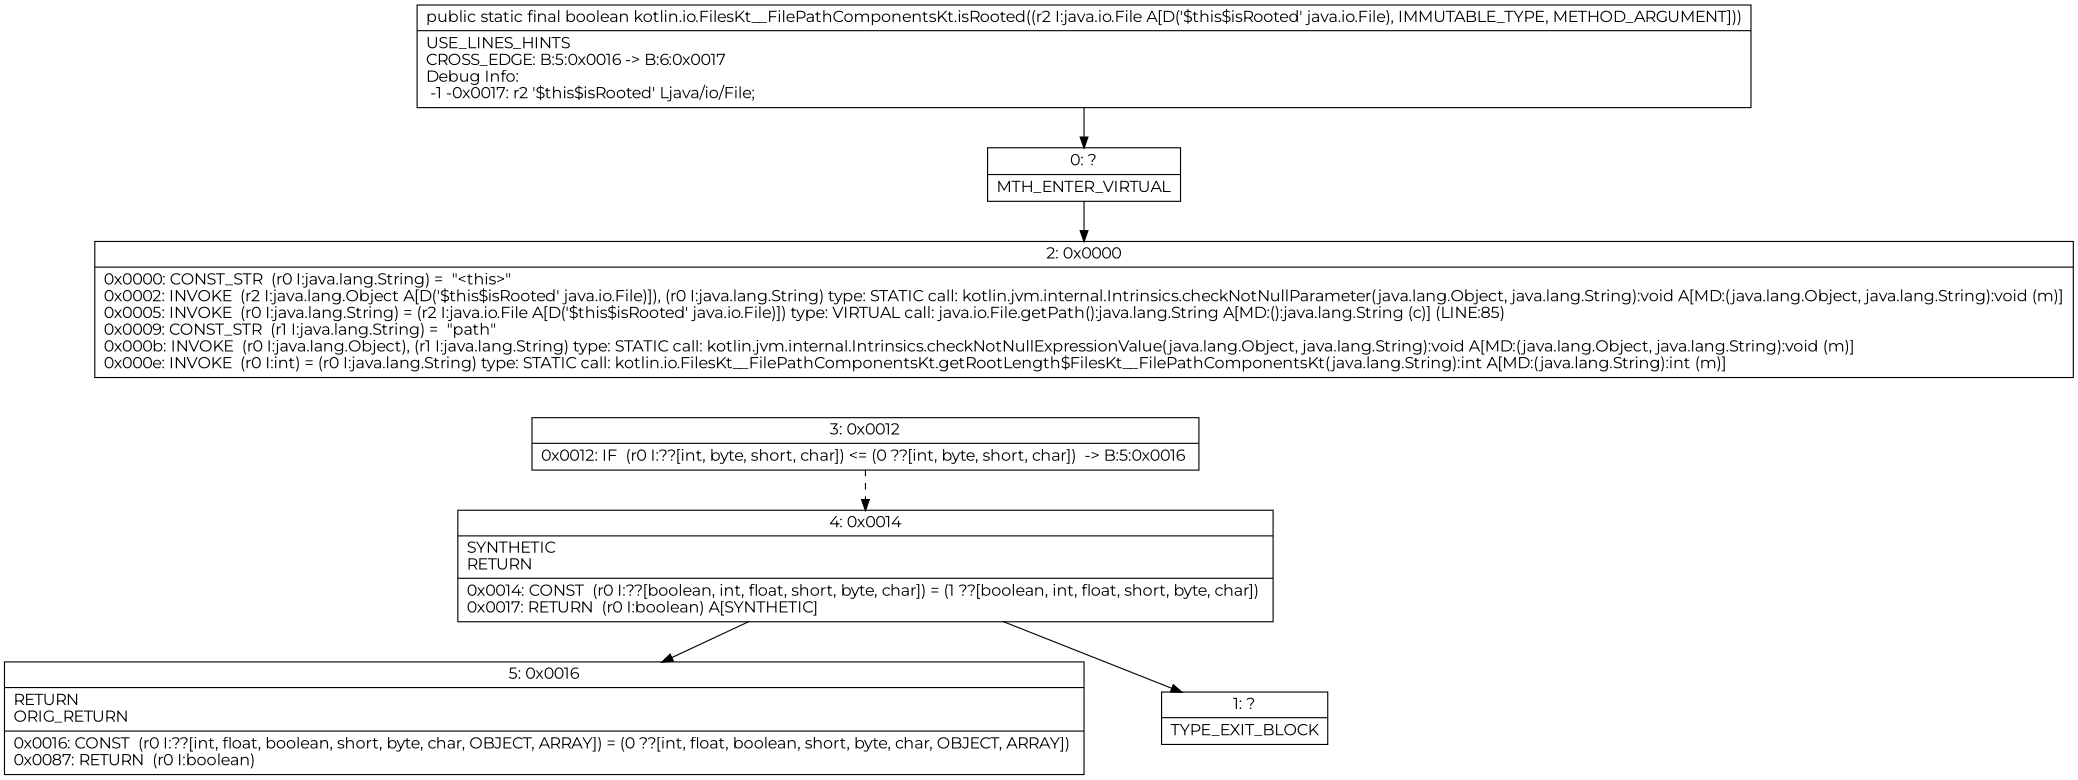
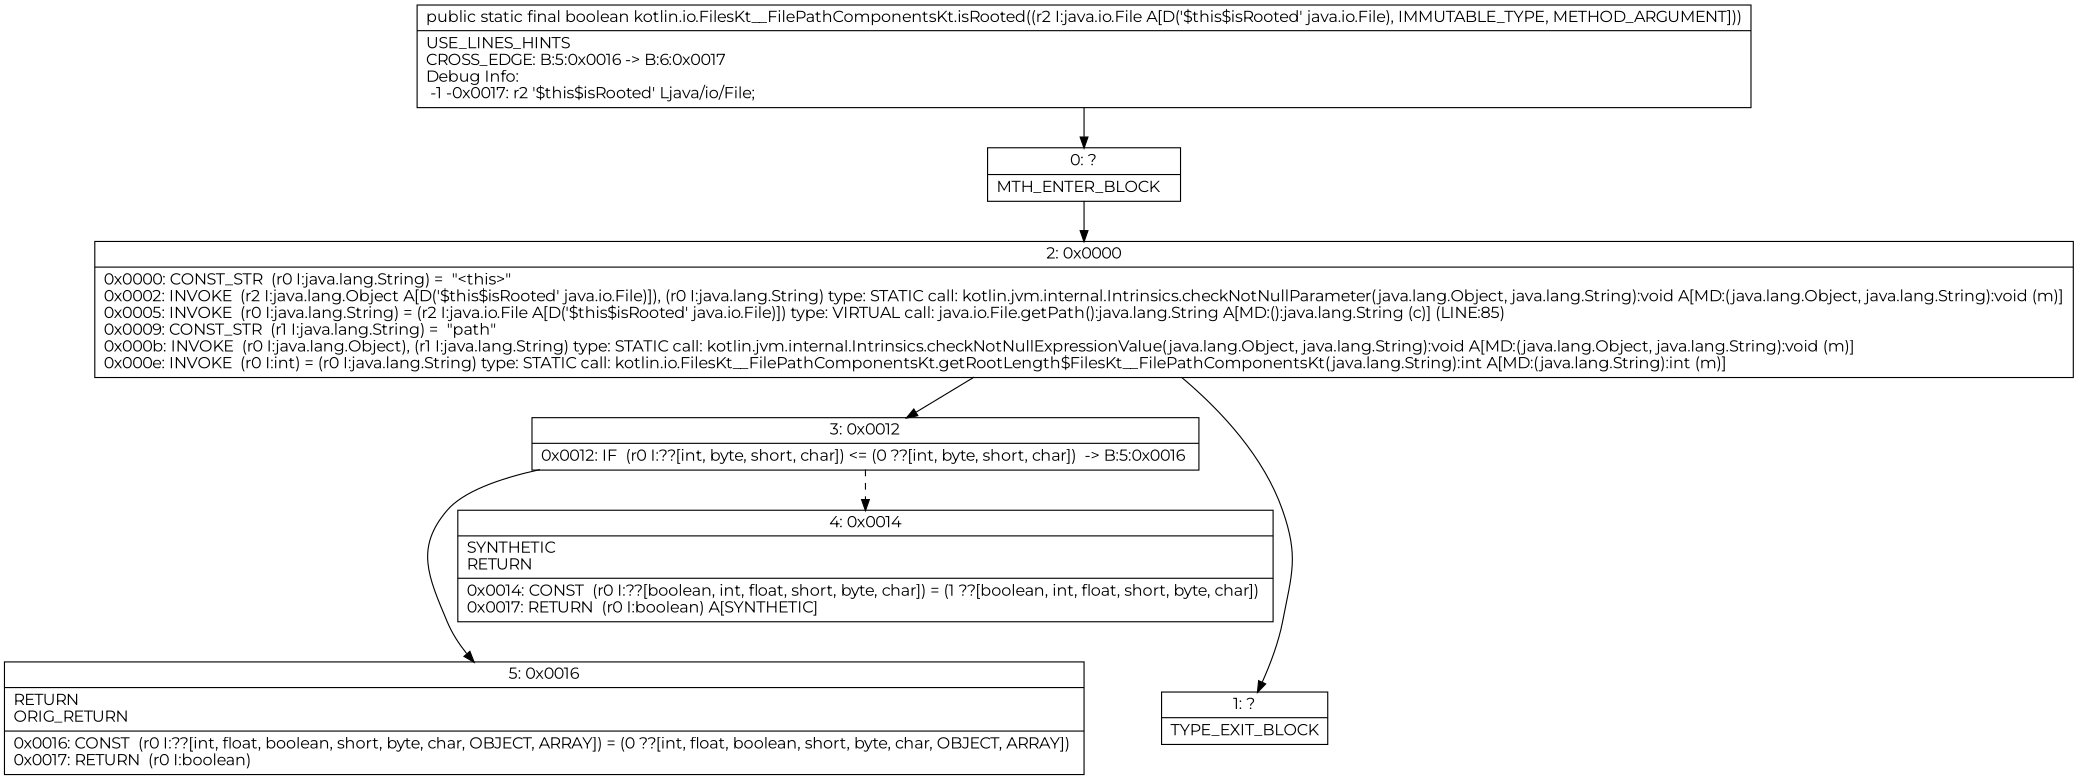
node "0: ?": text "MTH_ENTER_VIRTUAL" -> "MTH_ENTER_BLOCK"
edge "2: 0x0000" -> "3: 0x0012": added
edge "4: 0x0014" -> "5: 0x0016": now "3: 0x0012" -> "5: 0x0016"
edge "4: 0x0014" -> "1: ?": now "2: 0x0000" -> "1: ?"
node "5: 0x0016": text "0x0087: RETURN  (r0 I:boolean)" -> "0x0017: RETURN  (r0 I:boolean)"
